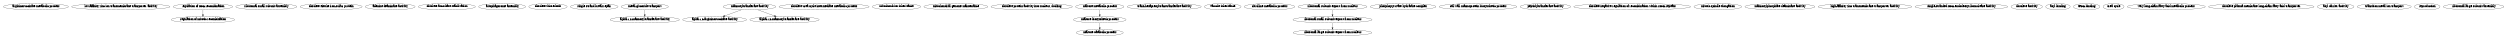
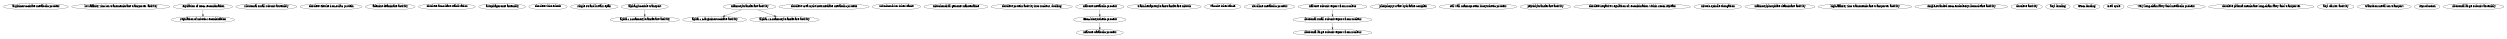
node "metal-glucoside transport": label "metal-glucoside transport" -> "alpha-glucoside transport"
node "trans-hexaprenyltranstransferase activity": label "trans-hexaprenyltranstransferase activity" -> "trans-hexaprenyltranstransferase mitotic"
node "ribosomal subunit export from nucleus": label "ribosomal subunit export from nucleus" -> "maltose subunit export from nucleus"
node "maltose biosynthetic process": label "maltose biosynthetic process" -> "tRNA biosynthetic process"
